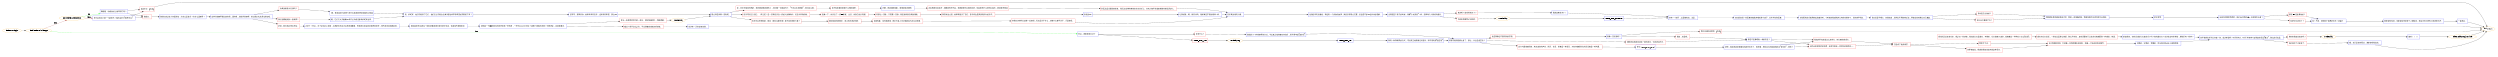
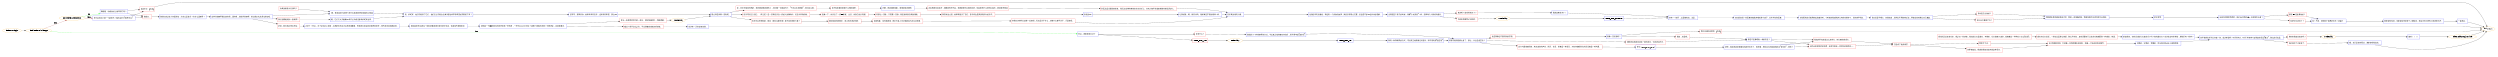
edge "这样开始钢琴课比较容易，因为呃，我找不到钢琴。所以我们先从理论开始吧。" -> "你真的很努力在找吗？": now "这样开始钢琴课比较容易，因为呃，我找不到钢琴。所以我们先从理论开始吧。" -> "嗯，算是挺努力的吧？我不太敢进那些空荡荡的公寓……"
node "+5 AoiPlaySong": label "+5 AoiPlaySong" -> "+5 Chemistry"
